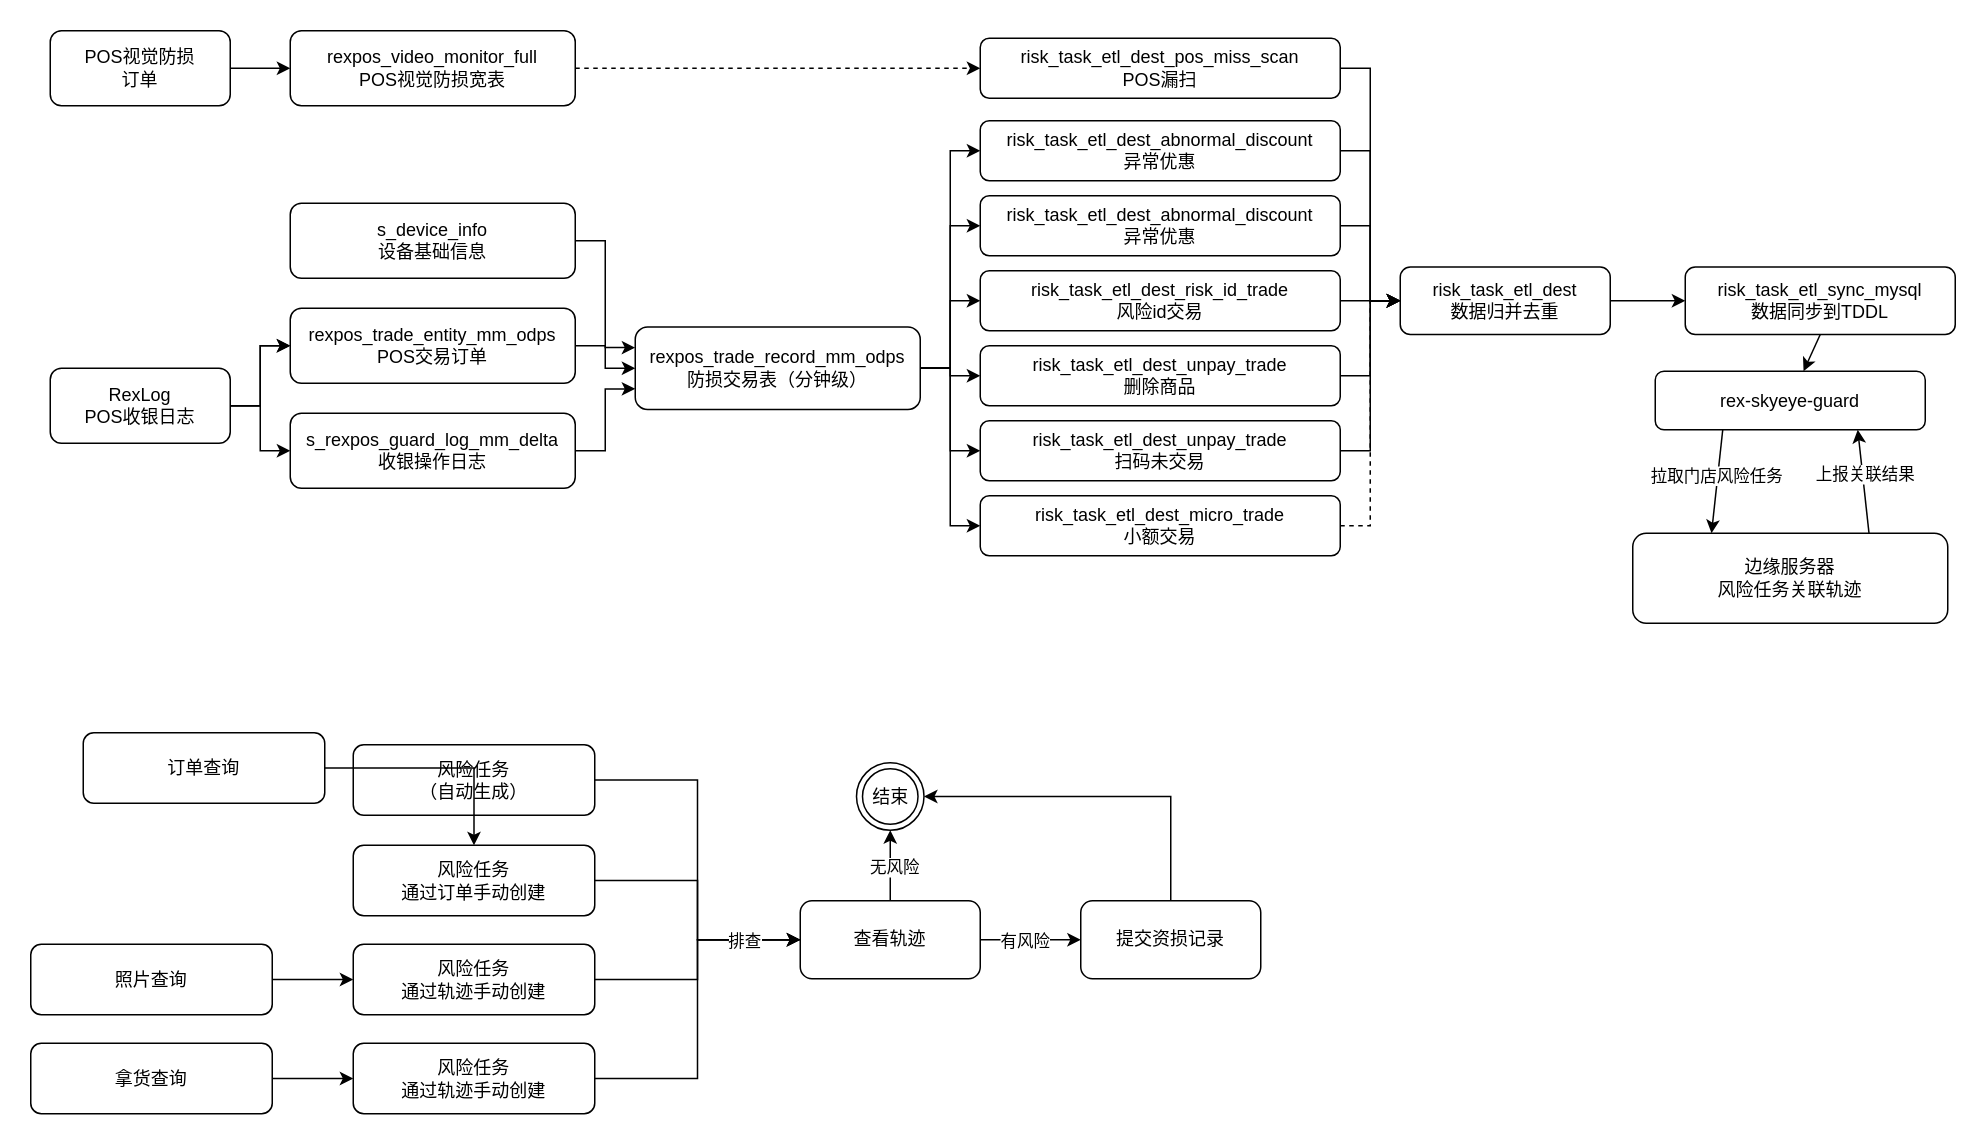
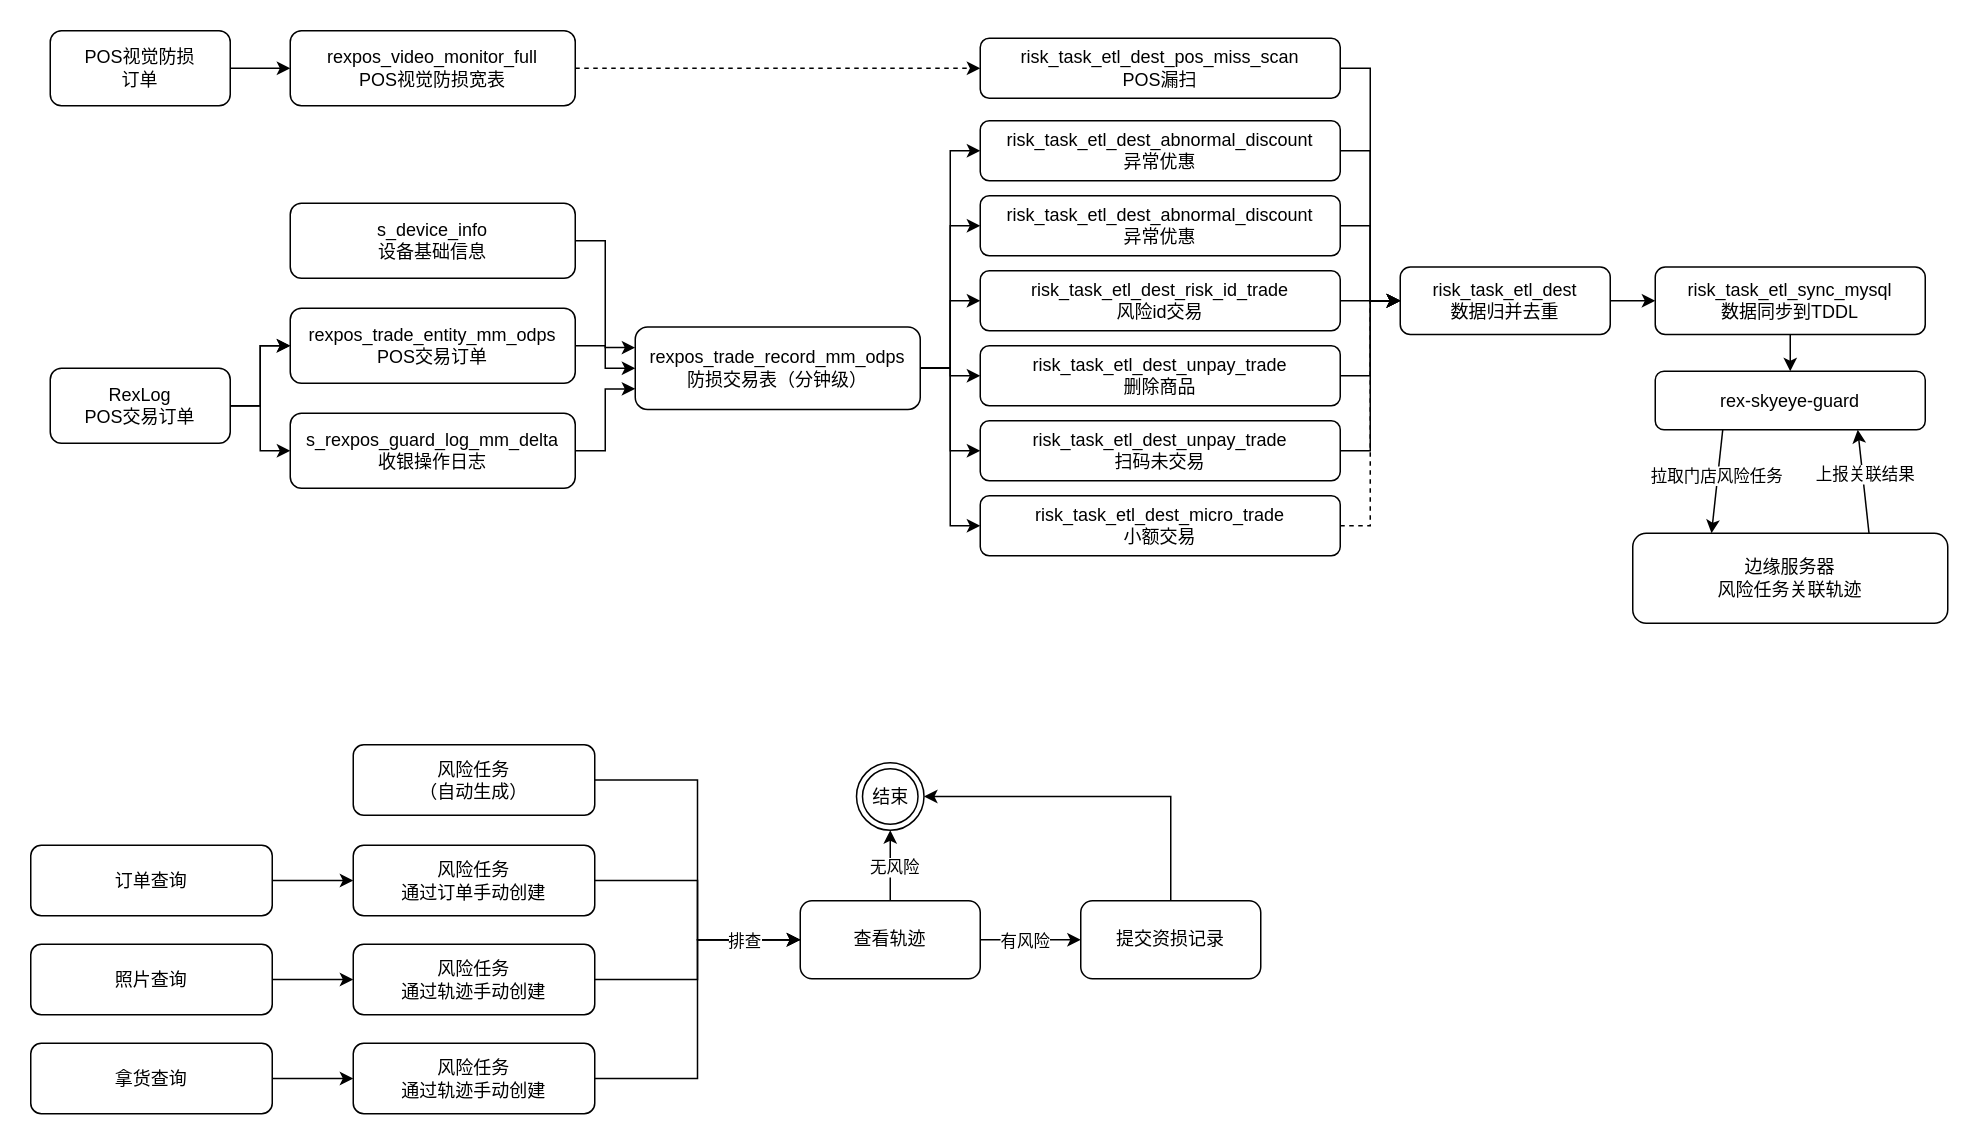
node "risk_task_etl_sync_mysql 数据同步到TDDL": moved (1820, 301) -> (1790, 301)
node "RexLog POS收银日志": label "RexLog POS收银日志" -> "RexLog POS交易订单"
node "订单查询": moved (204, 768) -> (152, 881)
